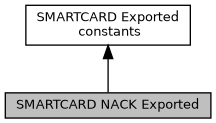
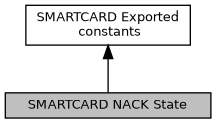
node "SMARTCARD NACK Exported": label "SMARTCARD NACK Exported" -> "SMARTCARD NACK State"
